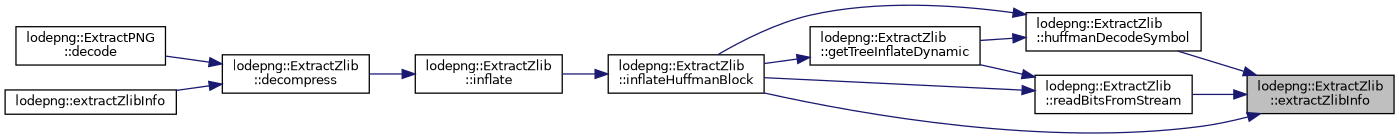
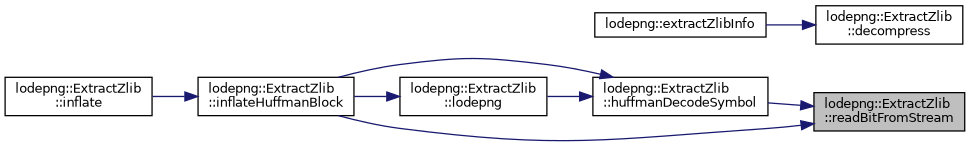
node "lodepng::ExtractPNG ::decode": removed
node "lodepng::ExtractZlib ::getTreeInflateDynamic": label "lodepng::ExtractZlib ::getTreeInflateDynamic" -> "lodepng::ExtractZlib ::lodepng"
edge "lodepng::ExtractZlib ::decompress" -> "lodepng::ExtractZlib ::inflate": removed
node "lodepng::ExtractZlib ::readBitsFromStream": removed
node "lodepng::ExtractZlib ::extractZlibInfo": label "lodepng::ExtractZlib ::extractZlibInfo" -> "lodepng::ExtractZlib ::readBitFromStream"
